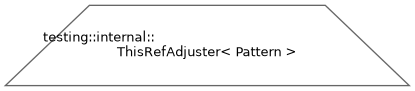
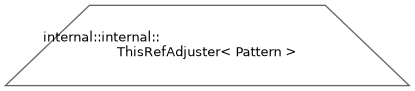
node "testing::internal:: ThisRefAdjuster< Pattern >": label "testing::internal:: ThisRefAdjuster< Pattern >" -> "internal::internal:: ThisRefAdjuster< Pattern >"
